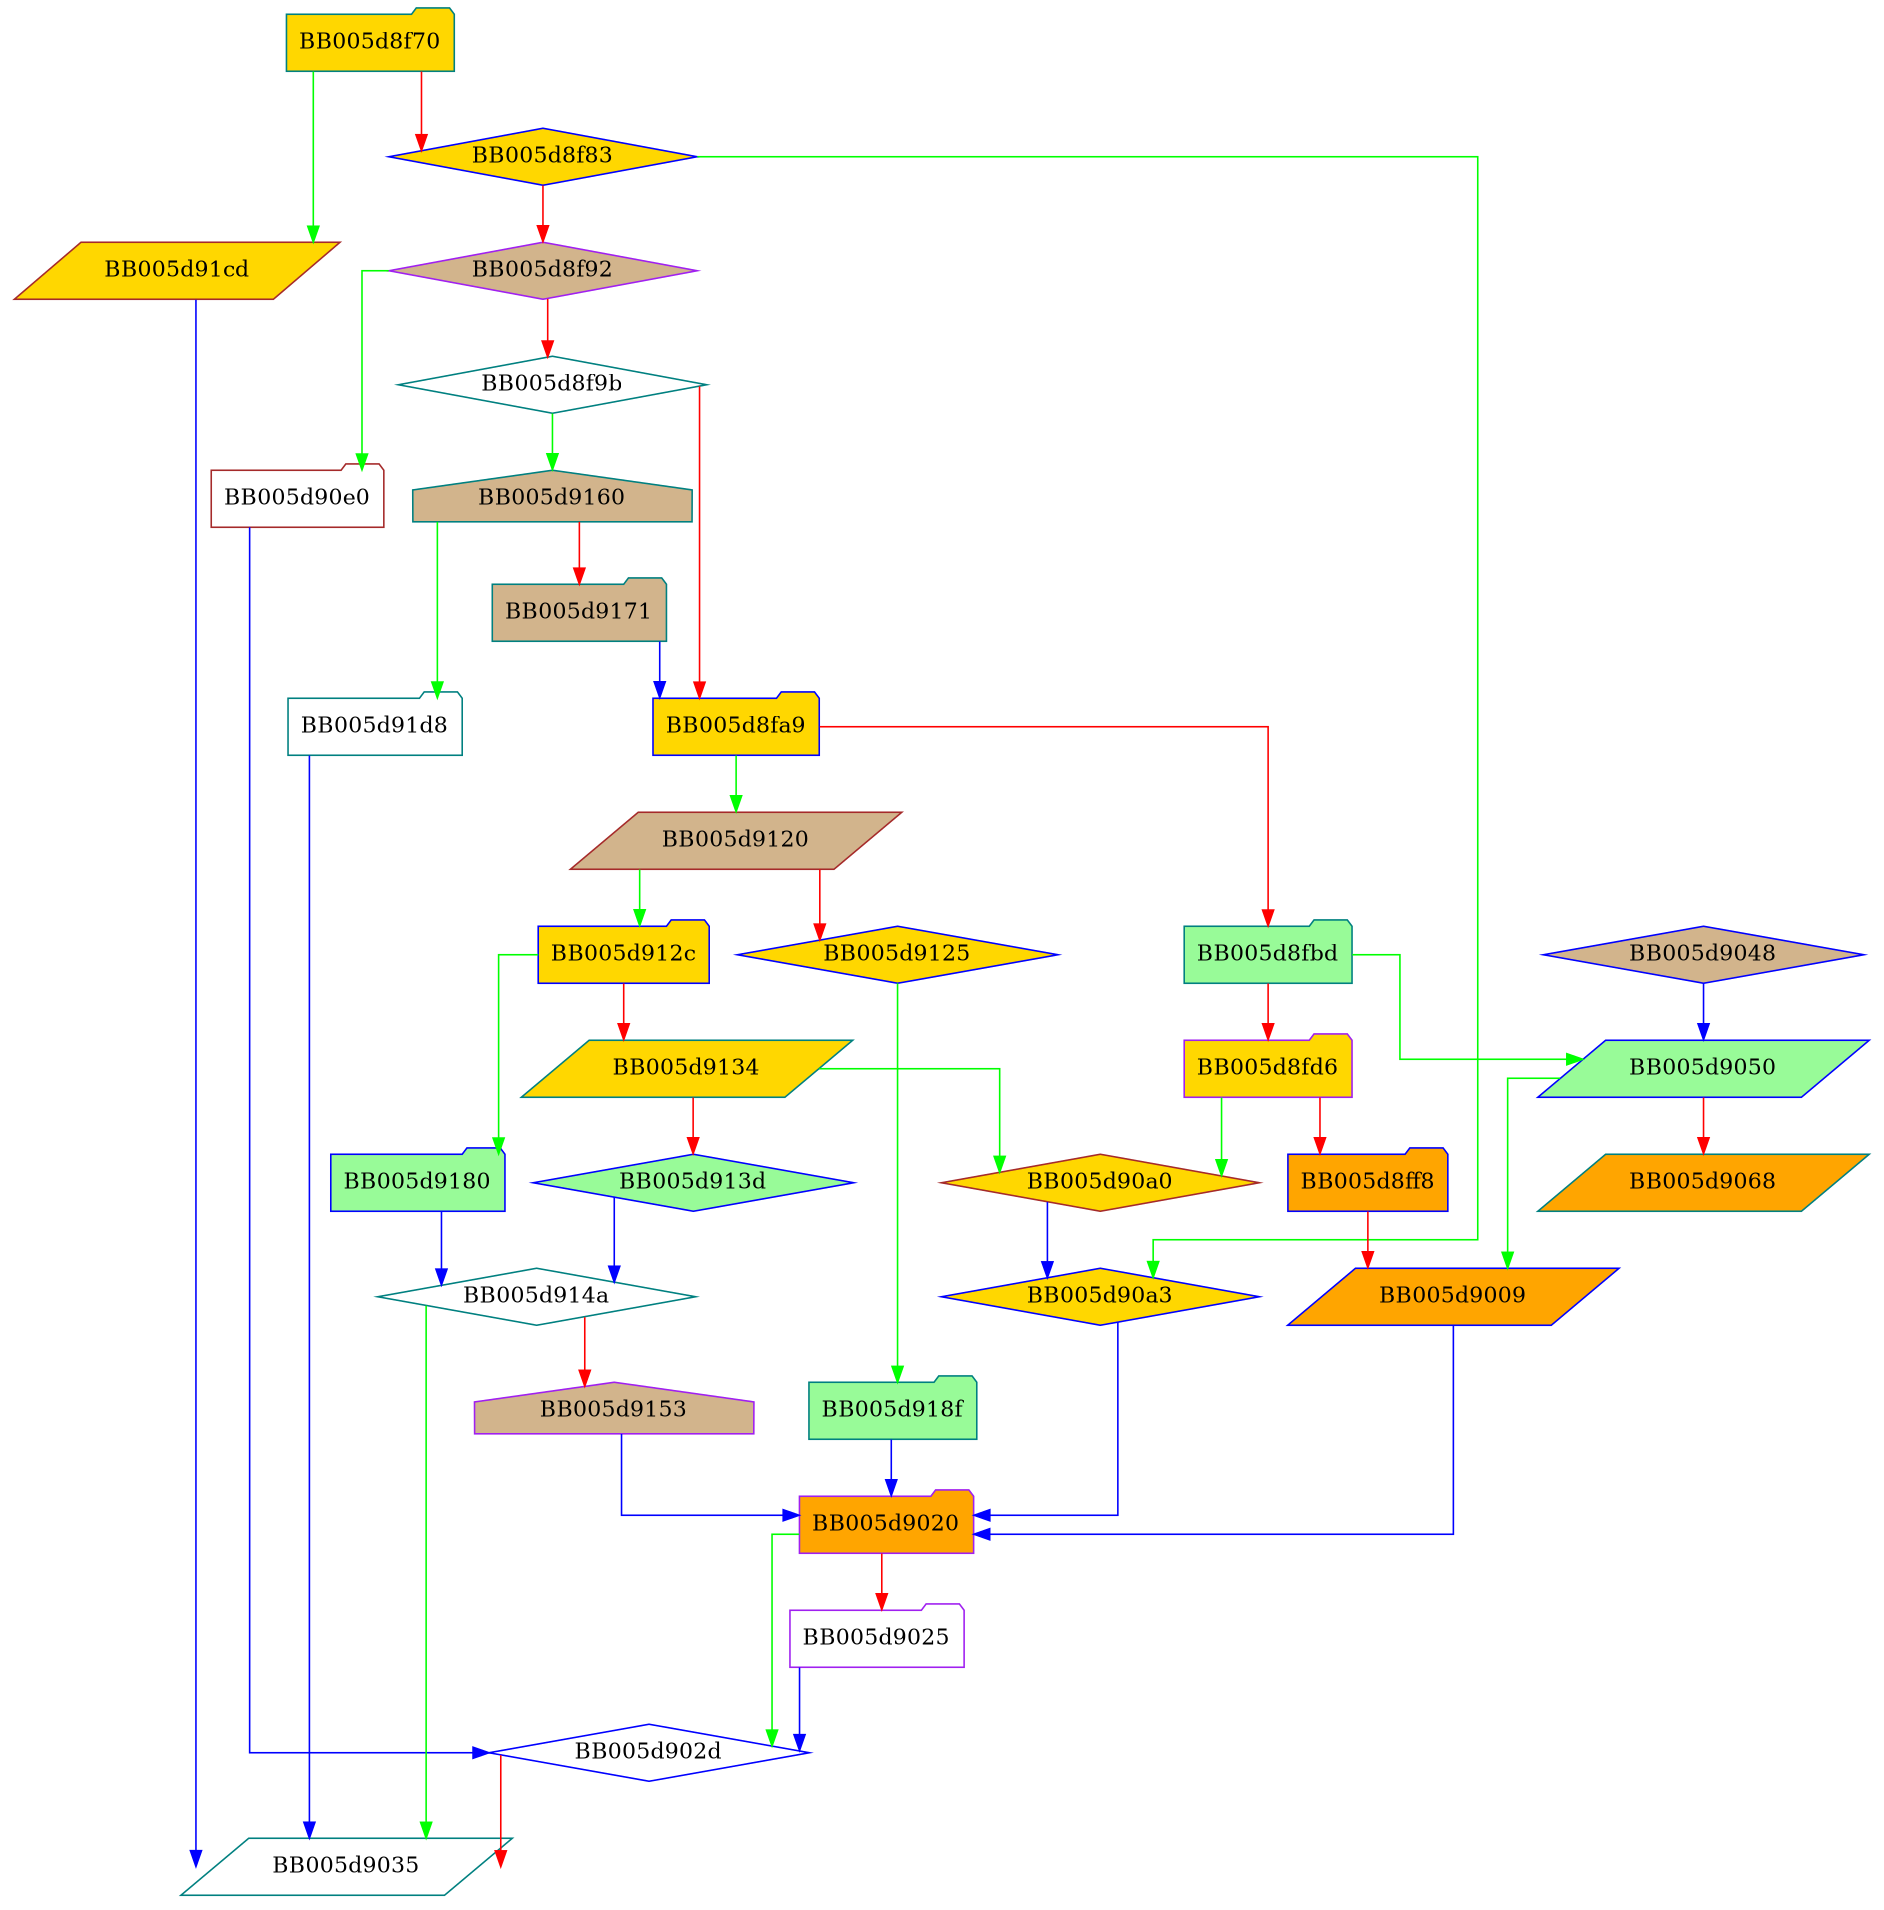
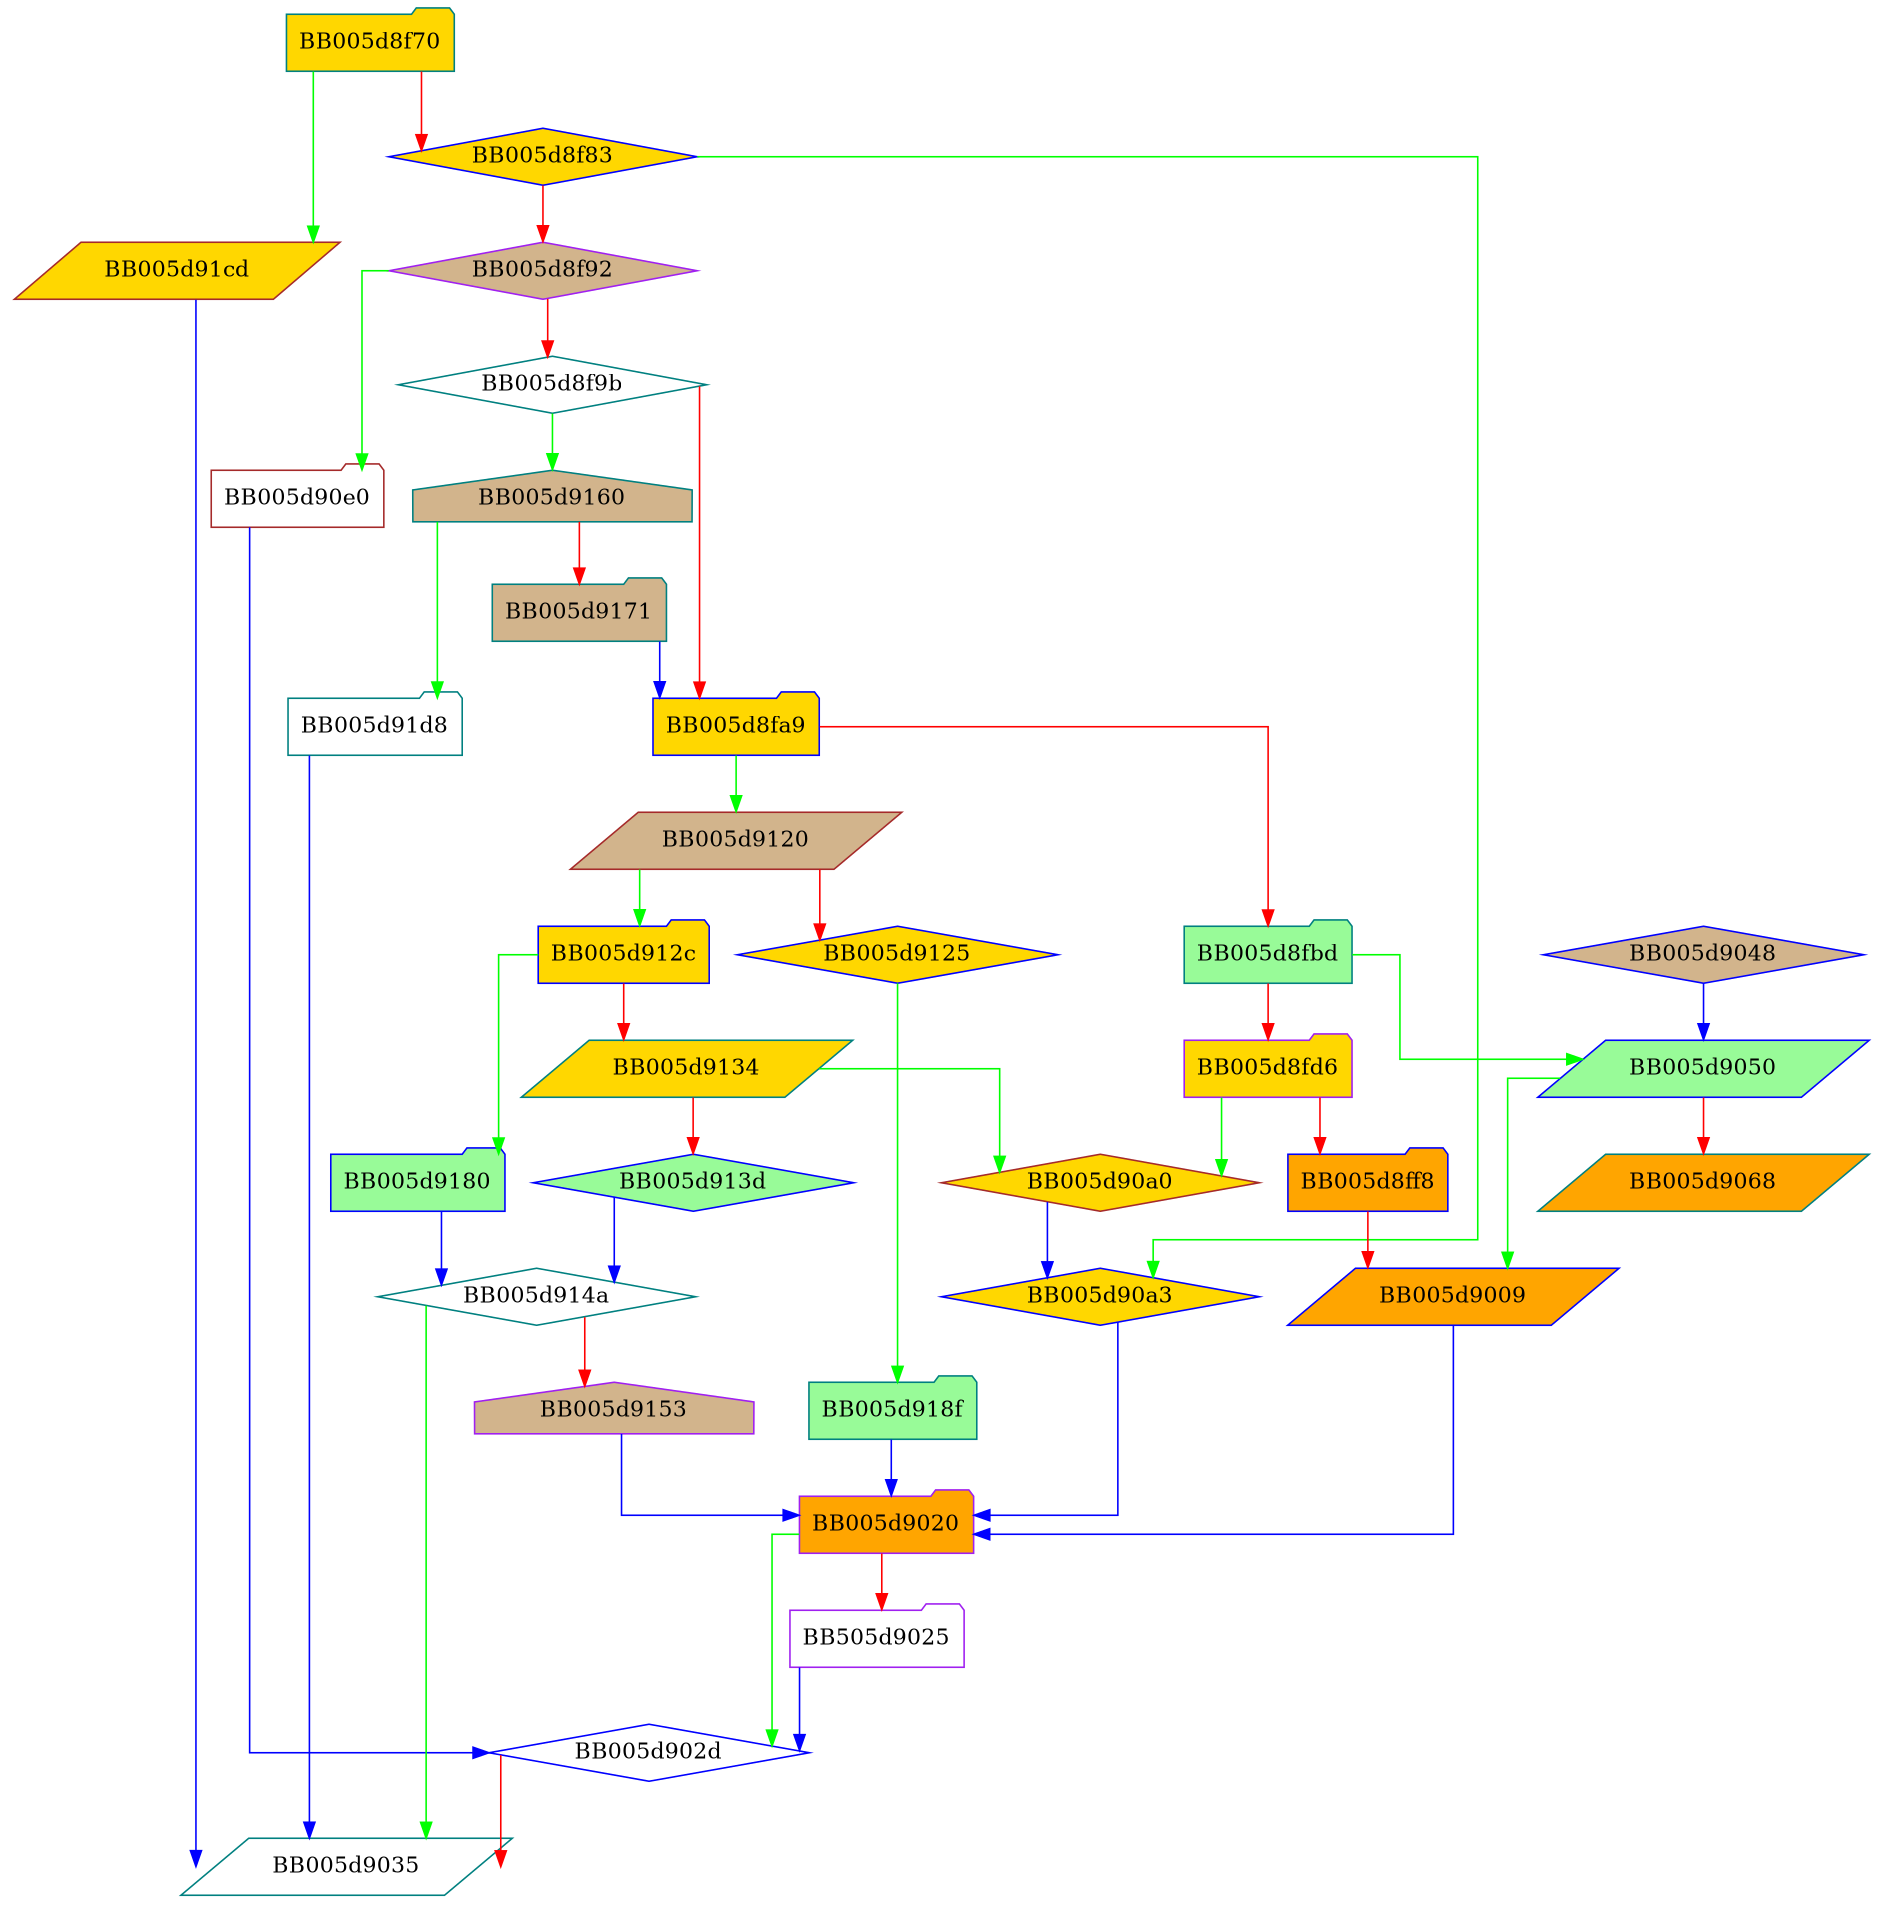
node "BB005d9025": label "BB005d9025" -> "BB505d9025"
